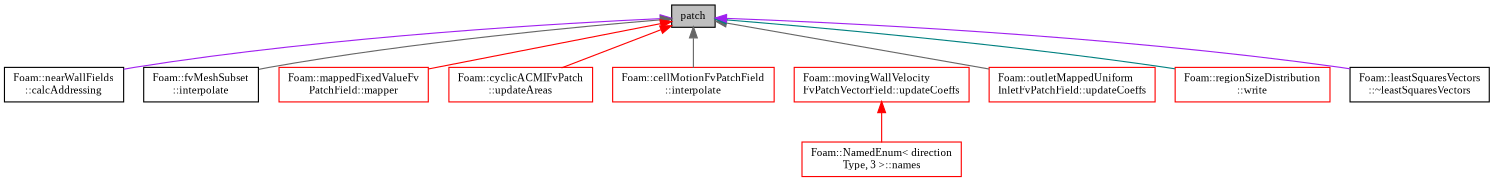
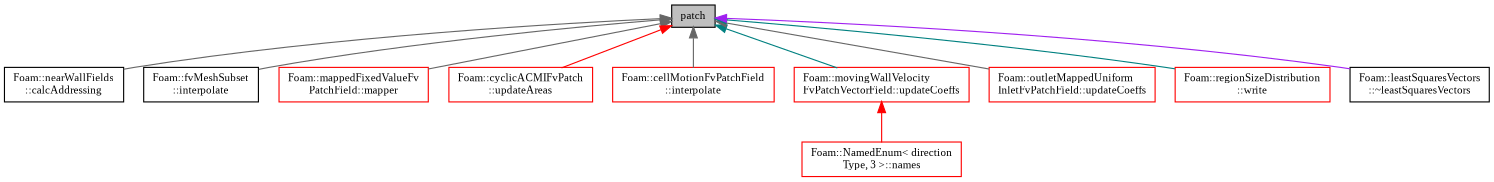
edge "Foam::nearWallFields ::calcAddressing" -> "patch": color purple -> gray40
edge "Foam::mappedFixedValueFv PatchField::mapper" -> "patch": color red -> gray40
edge "Foam::movingWallVelocity FvPatchVectorField::updateCoeffs" -> "patch": added
